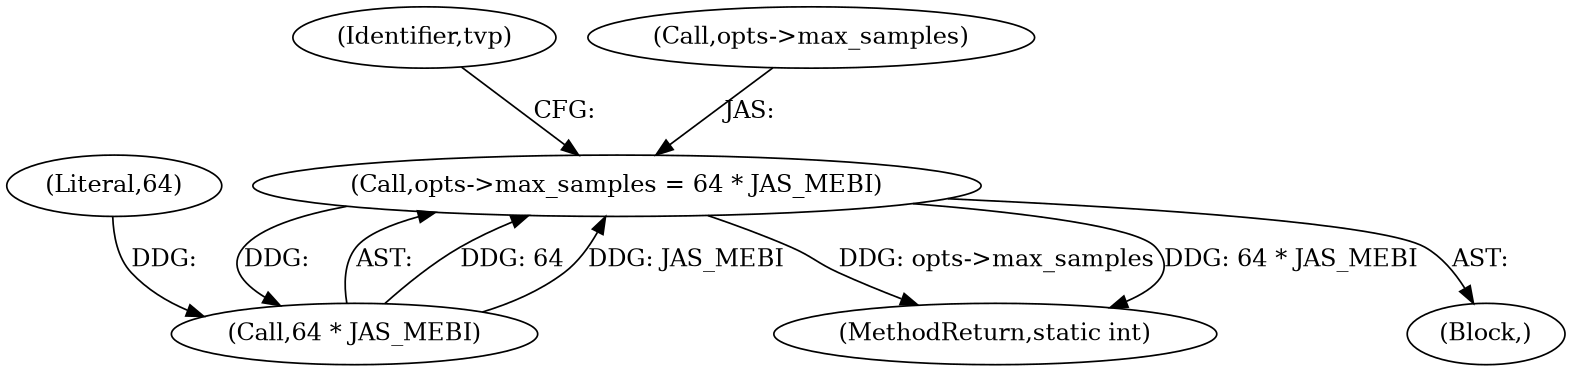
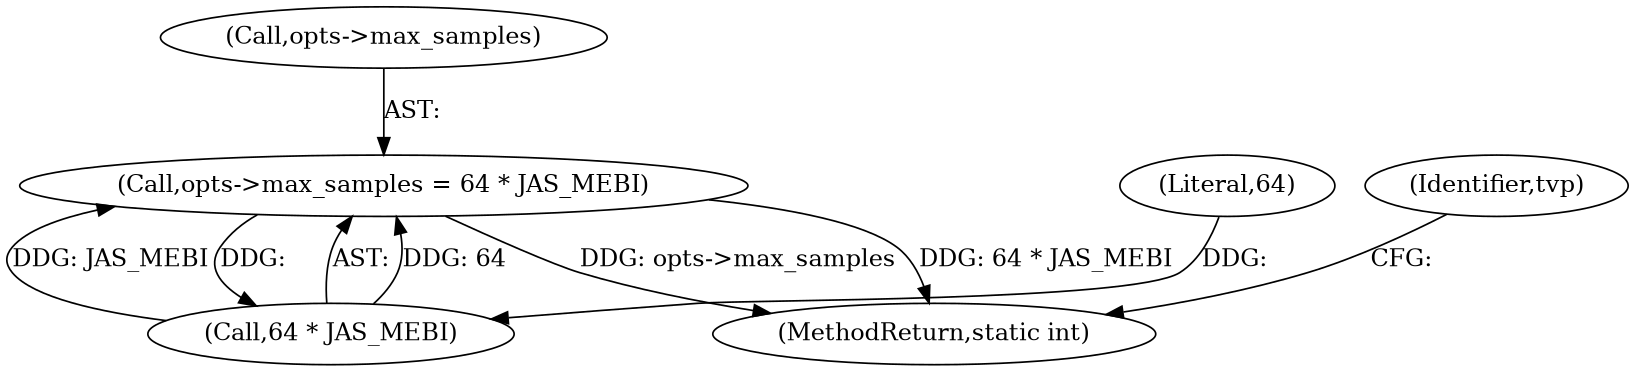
edge "(Identifier,tvp)" -> "(Call,opts->max_samples = 64 * JAS_MEBI)": now "(Identifier,tvp)" -> "(MethodReturn,static int)"
edge "(Call,opts->max_samples)" -> "(Call,opts->max_samples = 64 * JAS_MEBI)": label "JAS: " -> "AST: "
node "(Block,)": removed
